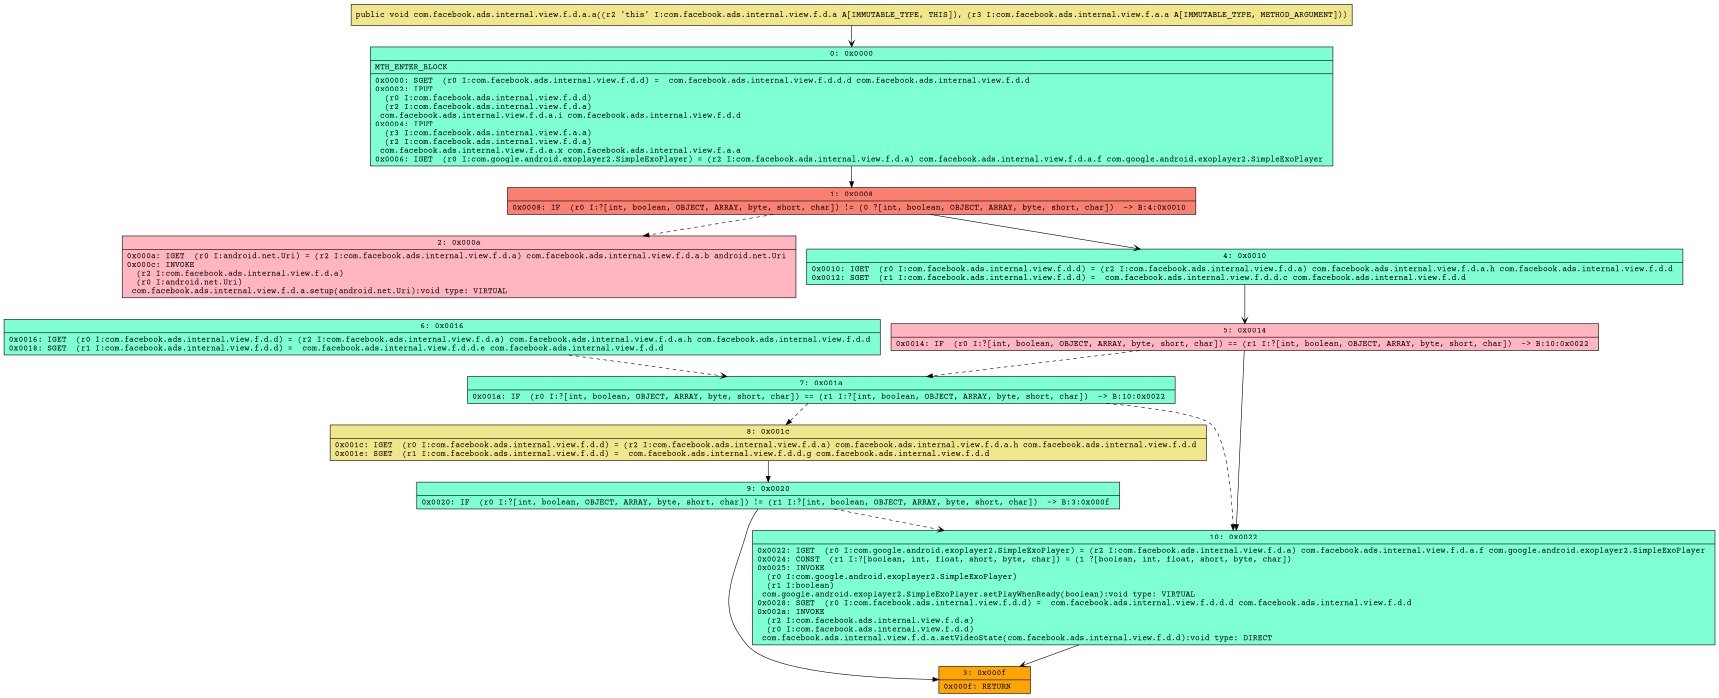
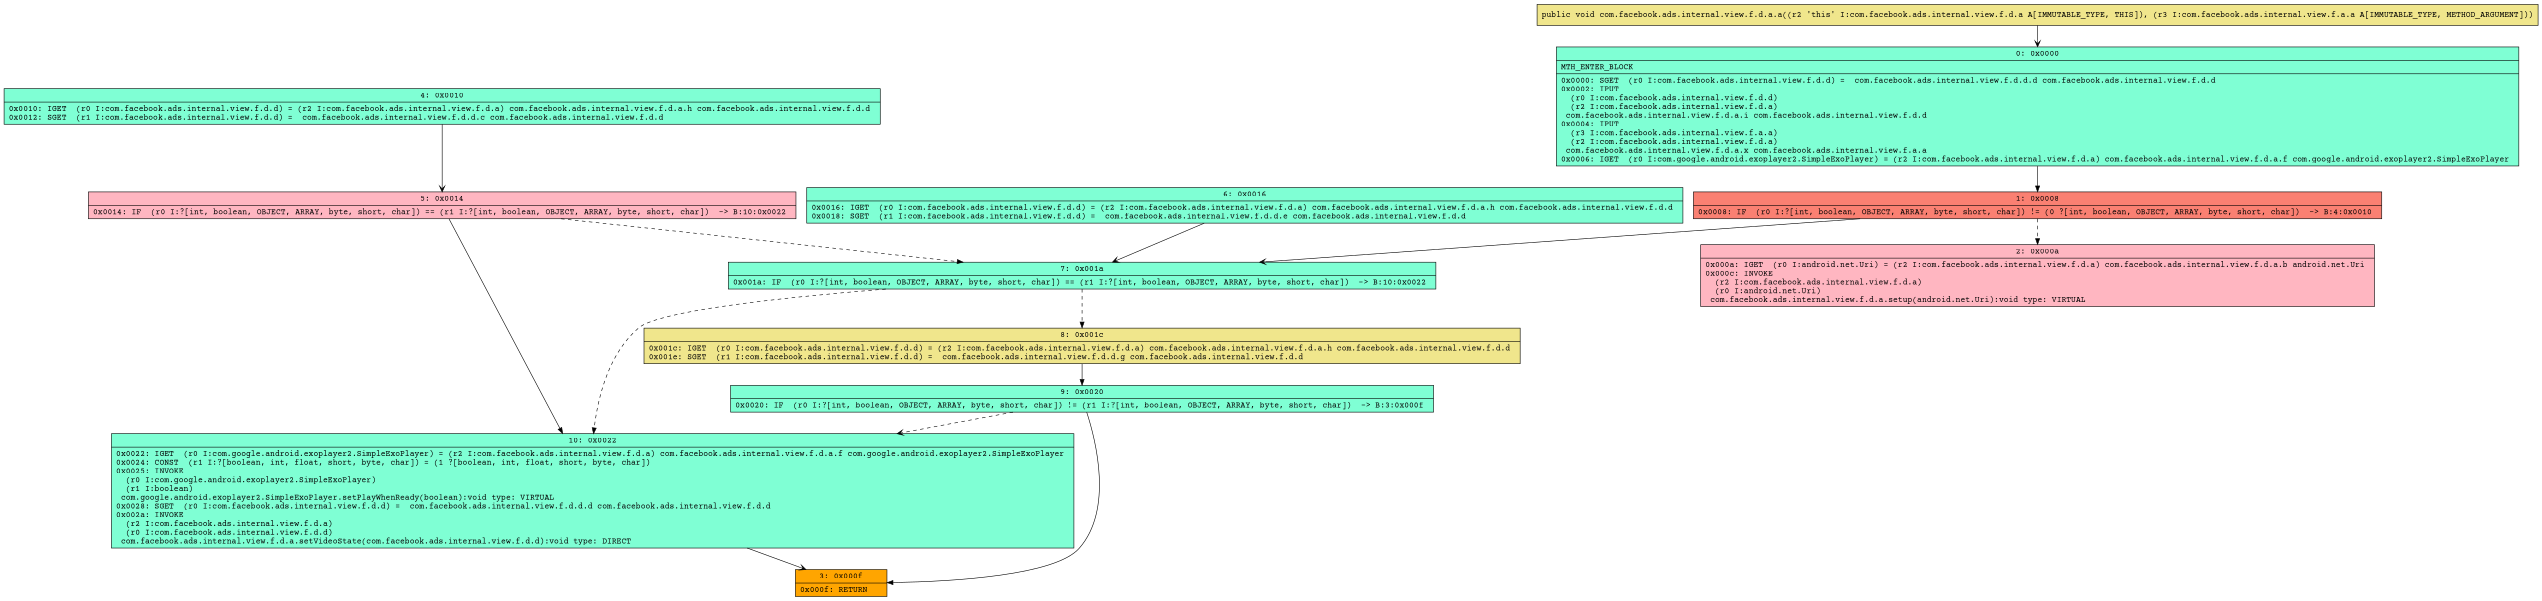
edge "1: 0x0008" -> "4: 0x0010": now "1: 0x0008" -> "7: 0x001a"
edge "6: 0x0016" -> "7: 0x001a": style dashed -> solid
